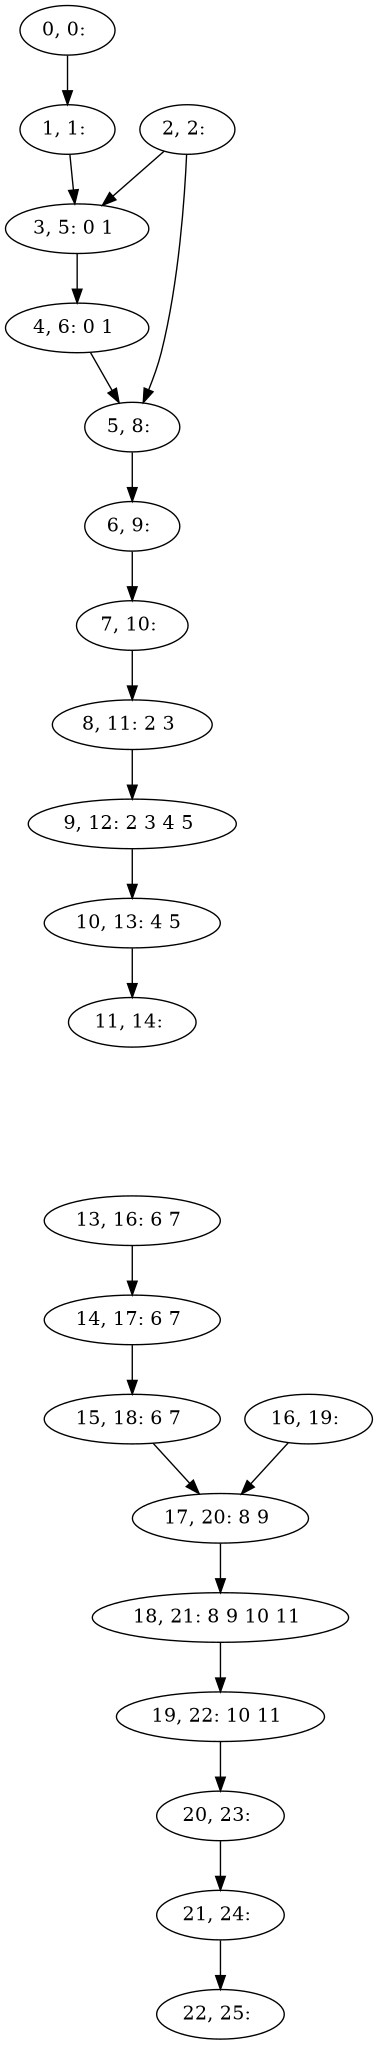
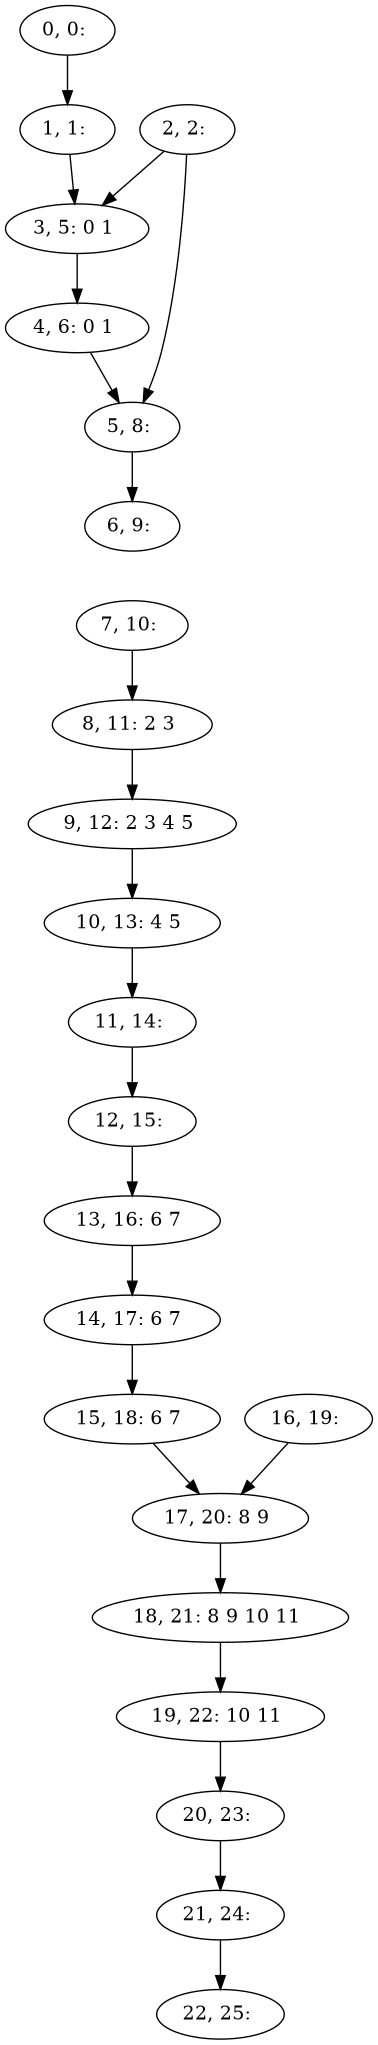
edge "6, 9:" -> "7, 10:": removed
node "12, 15:": added
